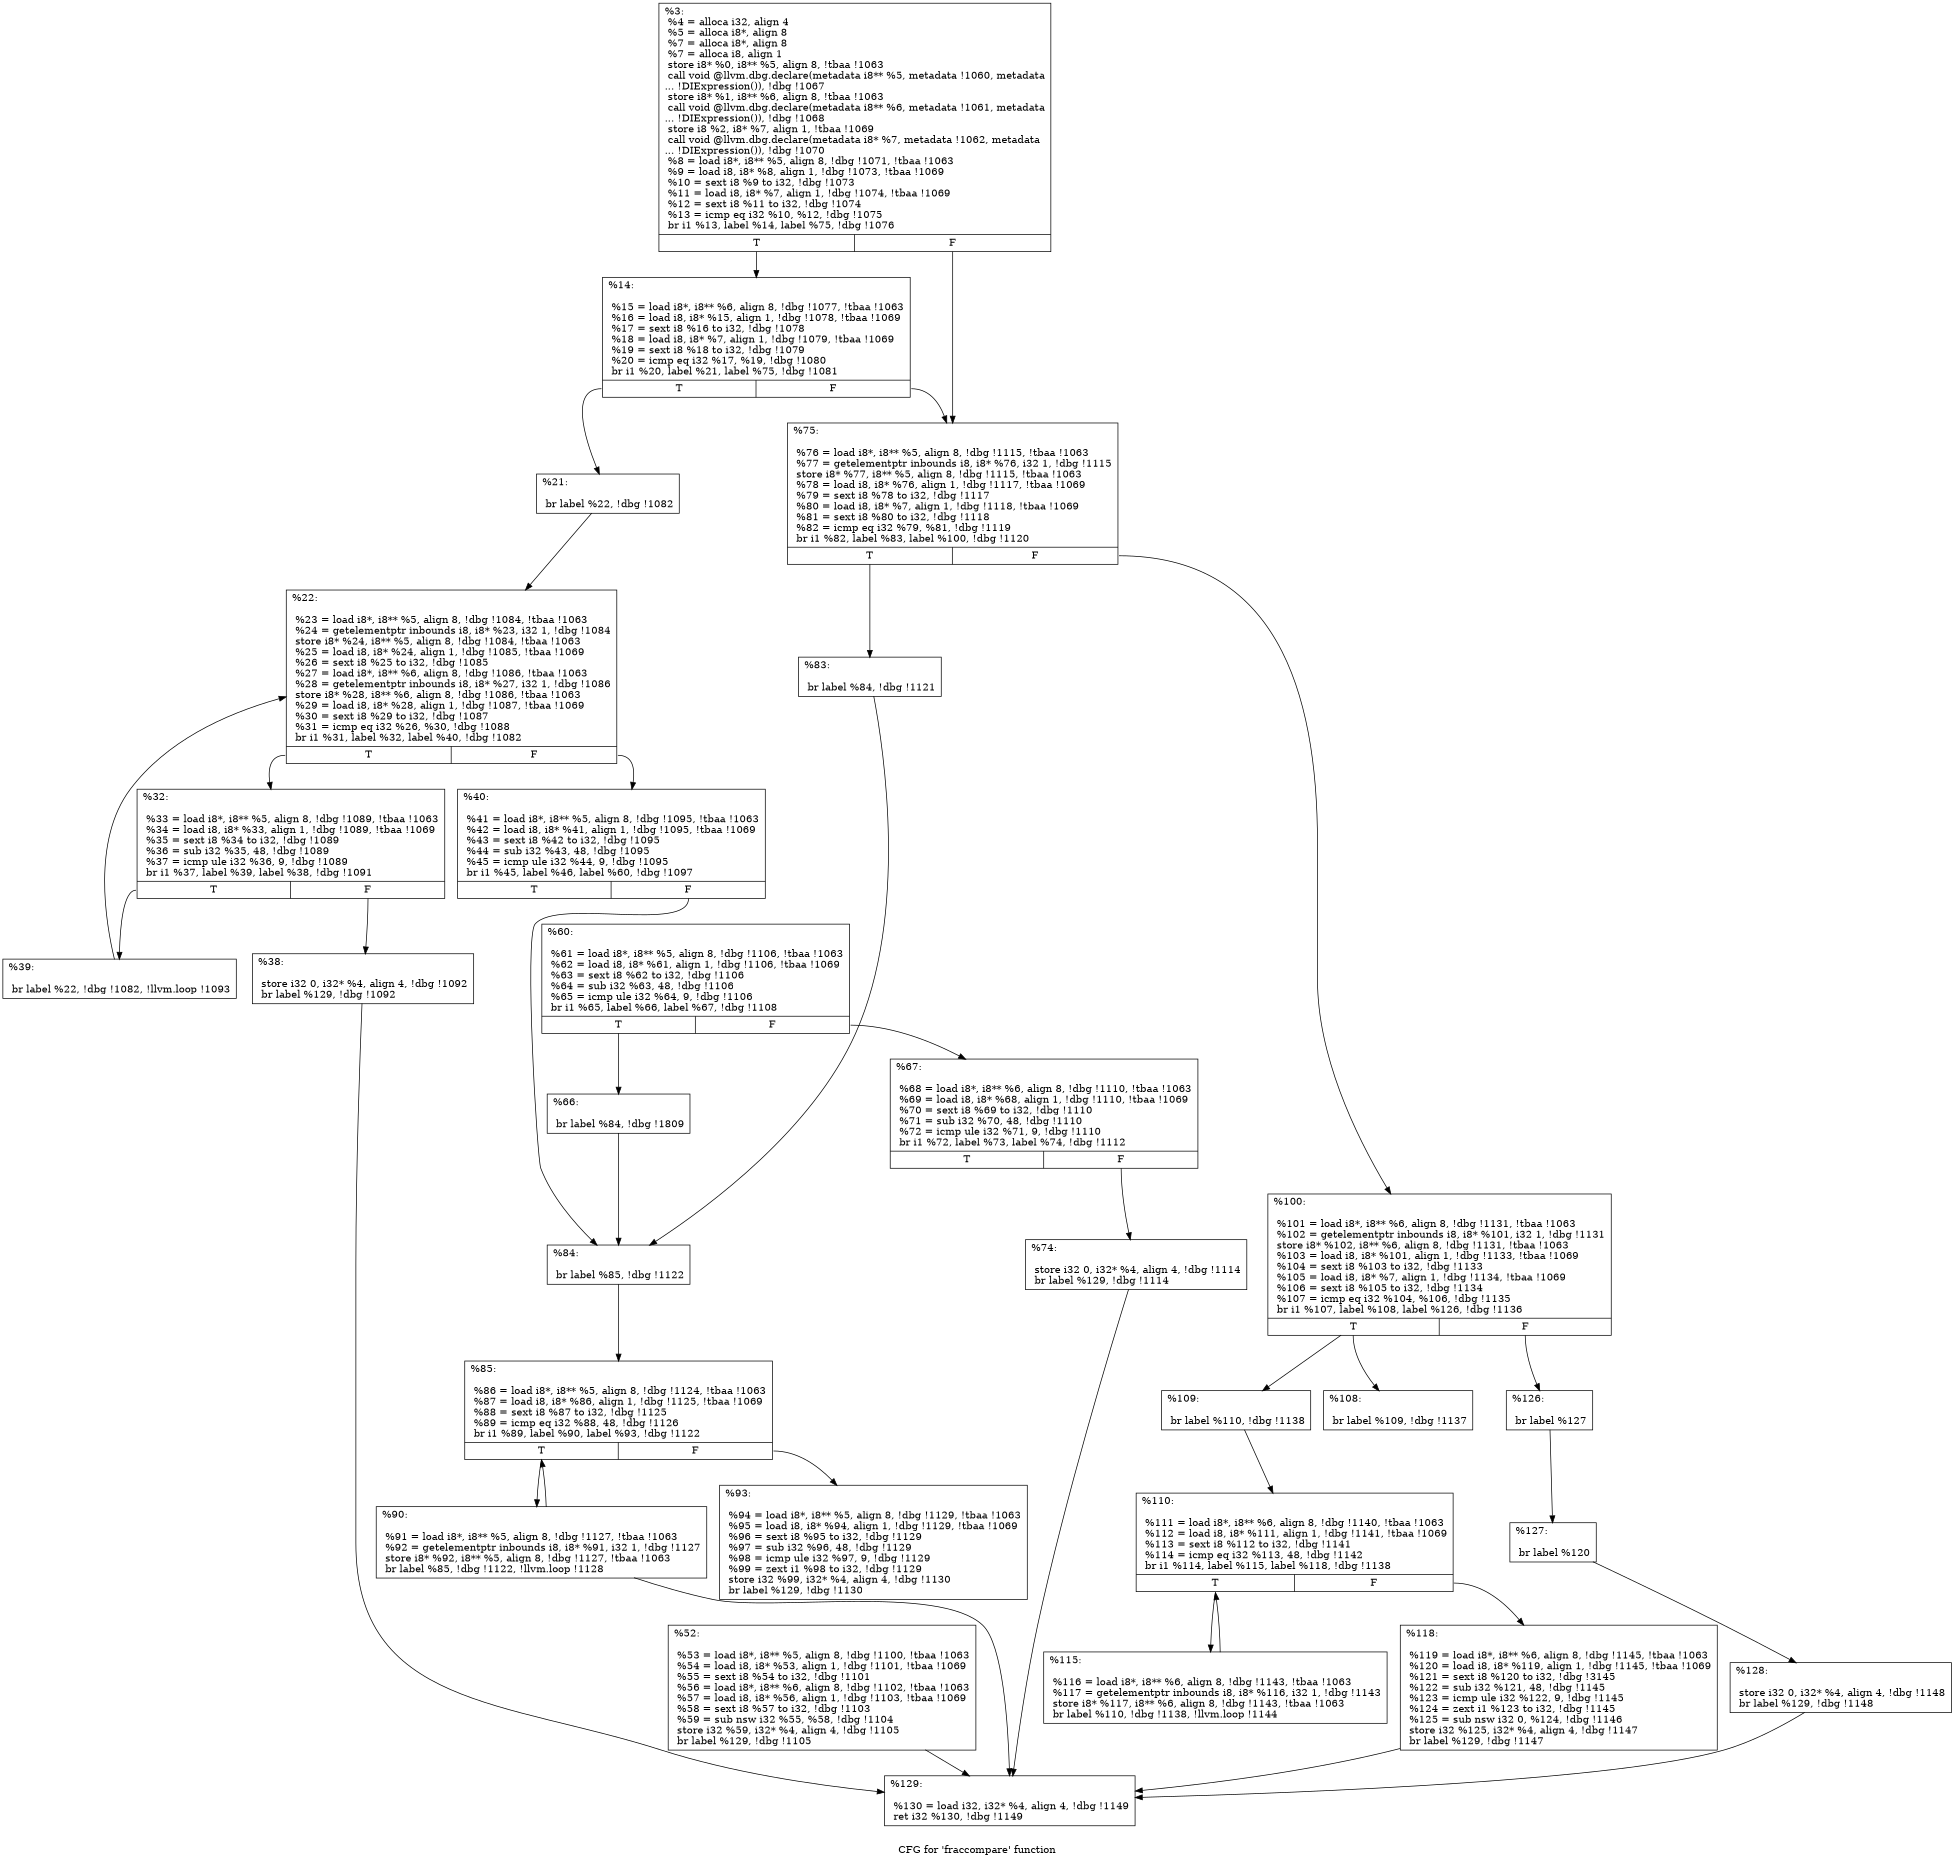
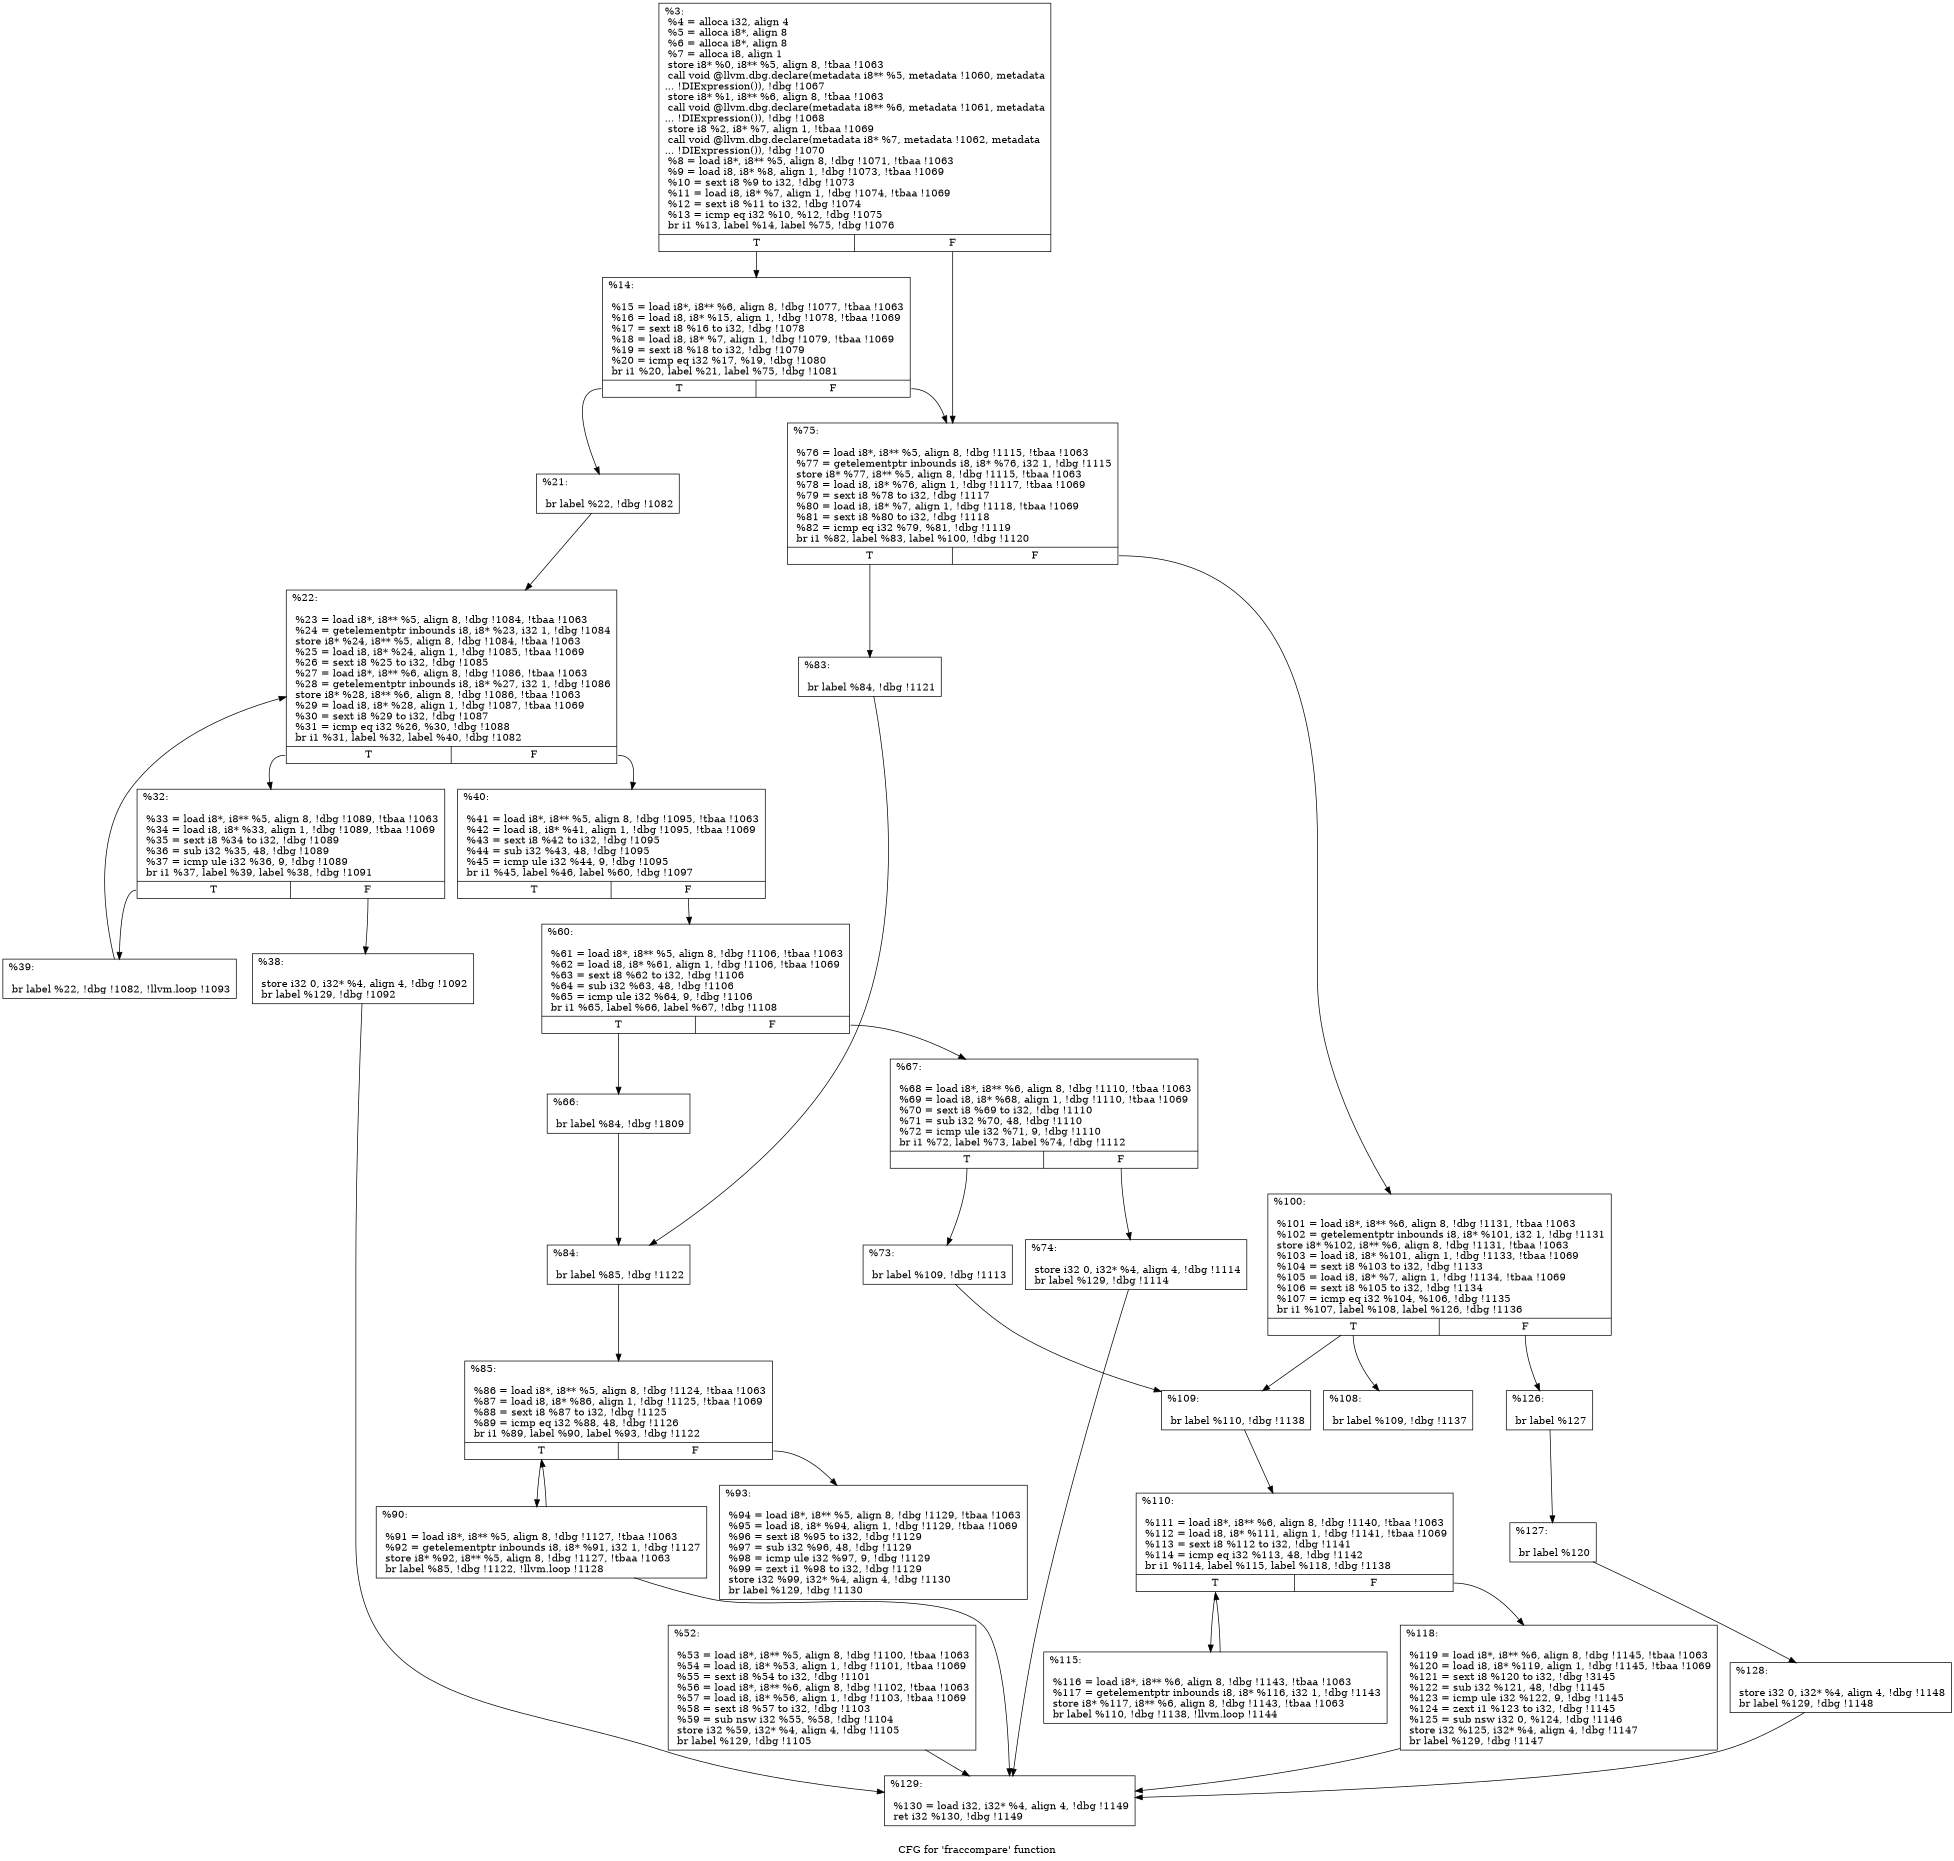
node "%3:": text "%7 = alloca i8*, align 8" -> "%6 = alloca i8*, align 8"
edge "%40:" -> "%84:": now "%40:" -> "%60:"
node "%73:": added
